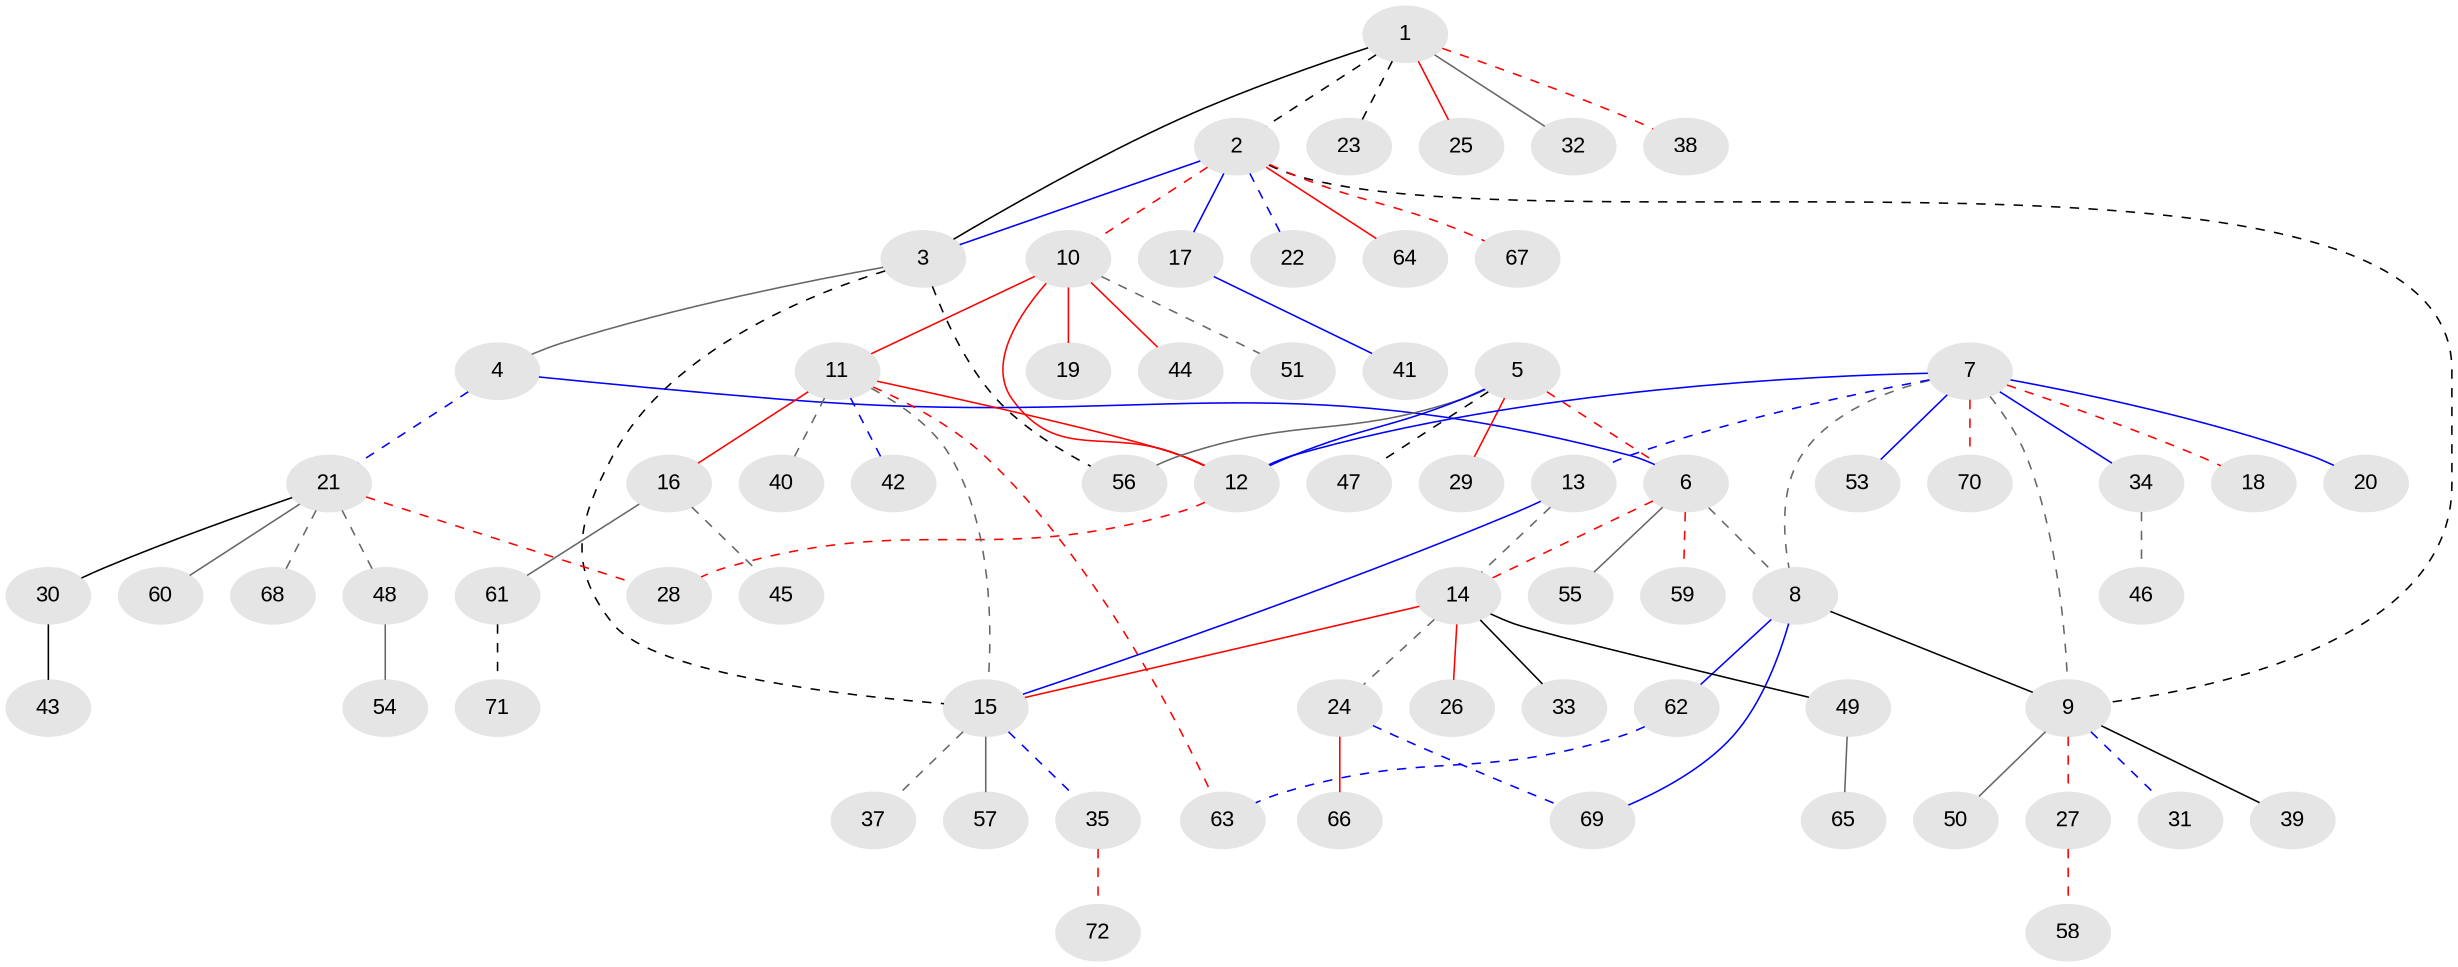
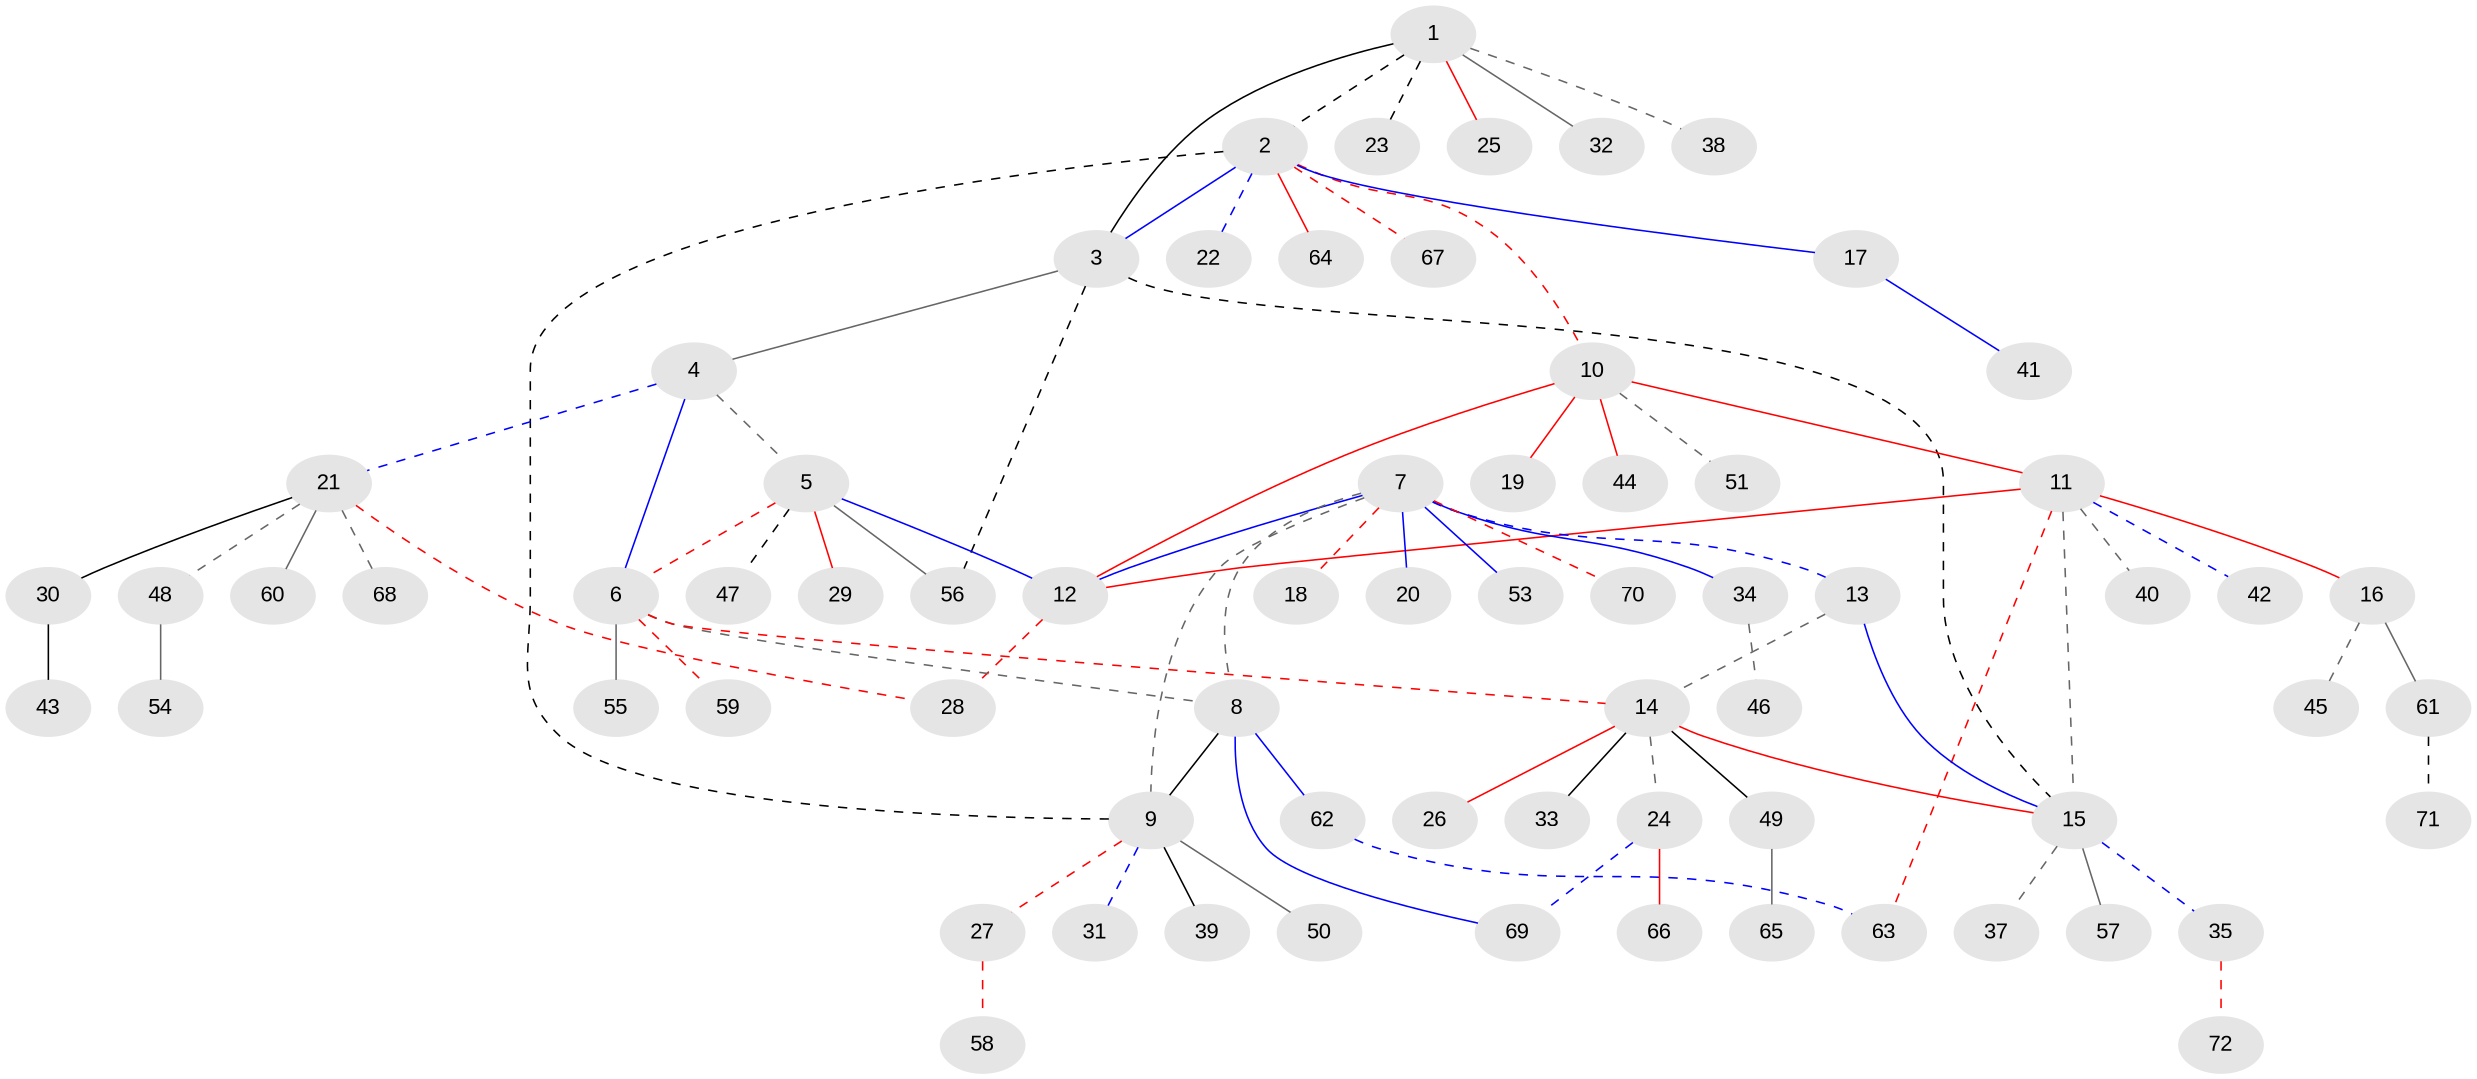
edge "1" -- "38": color red -> gray40
edge "4" -- "5": added
